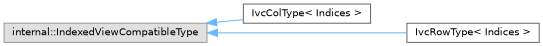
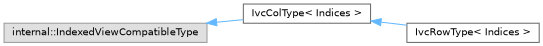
edge "IvcRowType< Indices >" -> "internal::IndexedViewCompatibleType": now "IvcRowType< Indices >" -> "IvcColType< Indices >"
